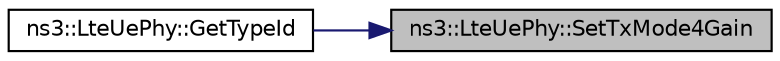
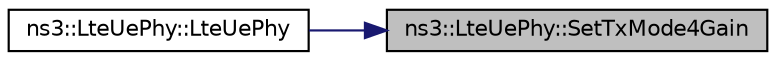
node "ns3::LteUePhy::GetTypeId": label "ns3::LteUePhy::GetTypeId" -> "ns3::LteUePhy::LteUePhy"
